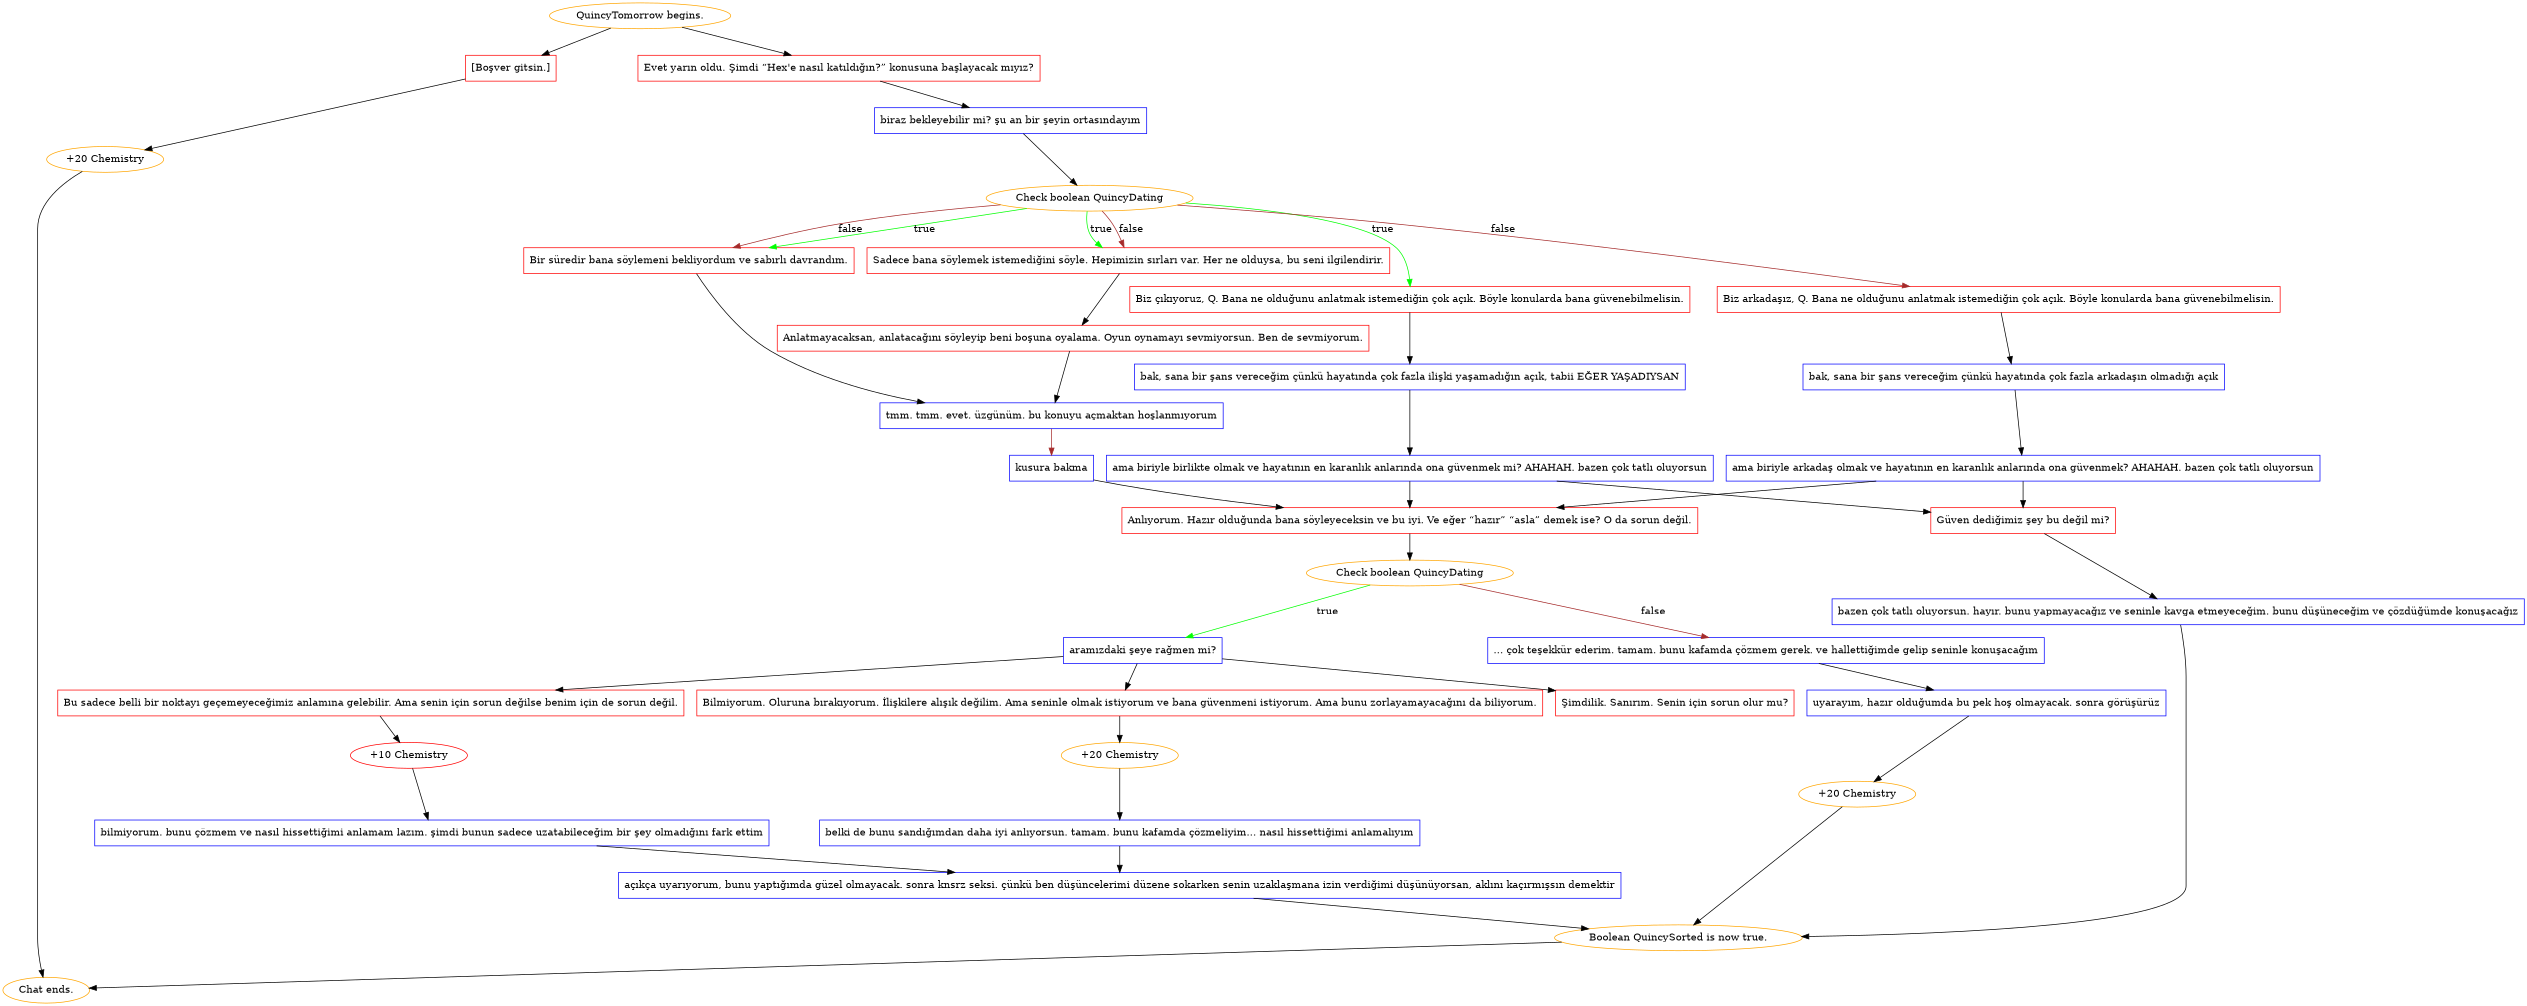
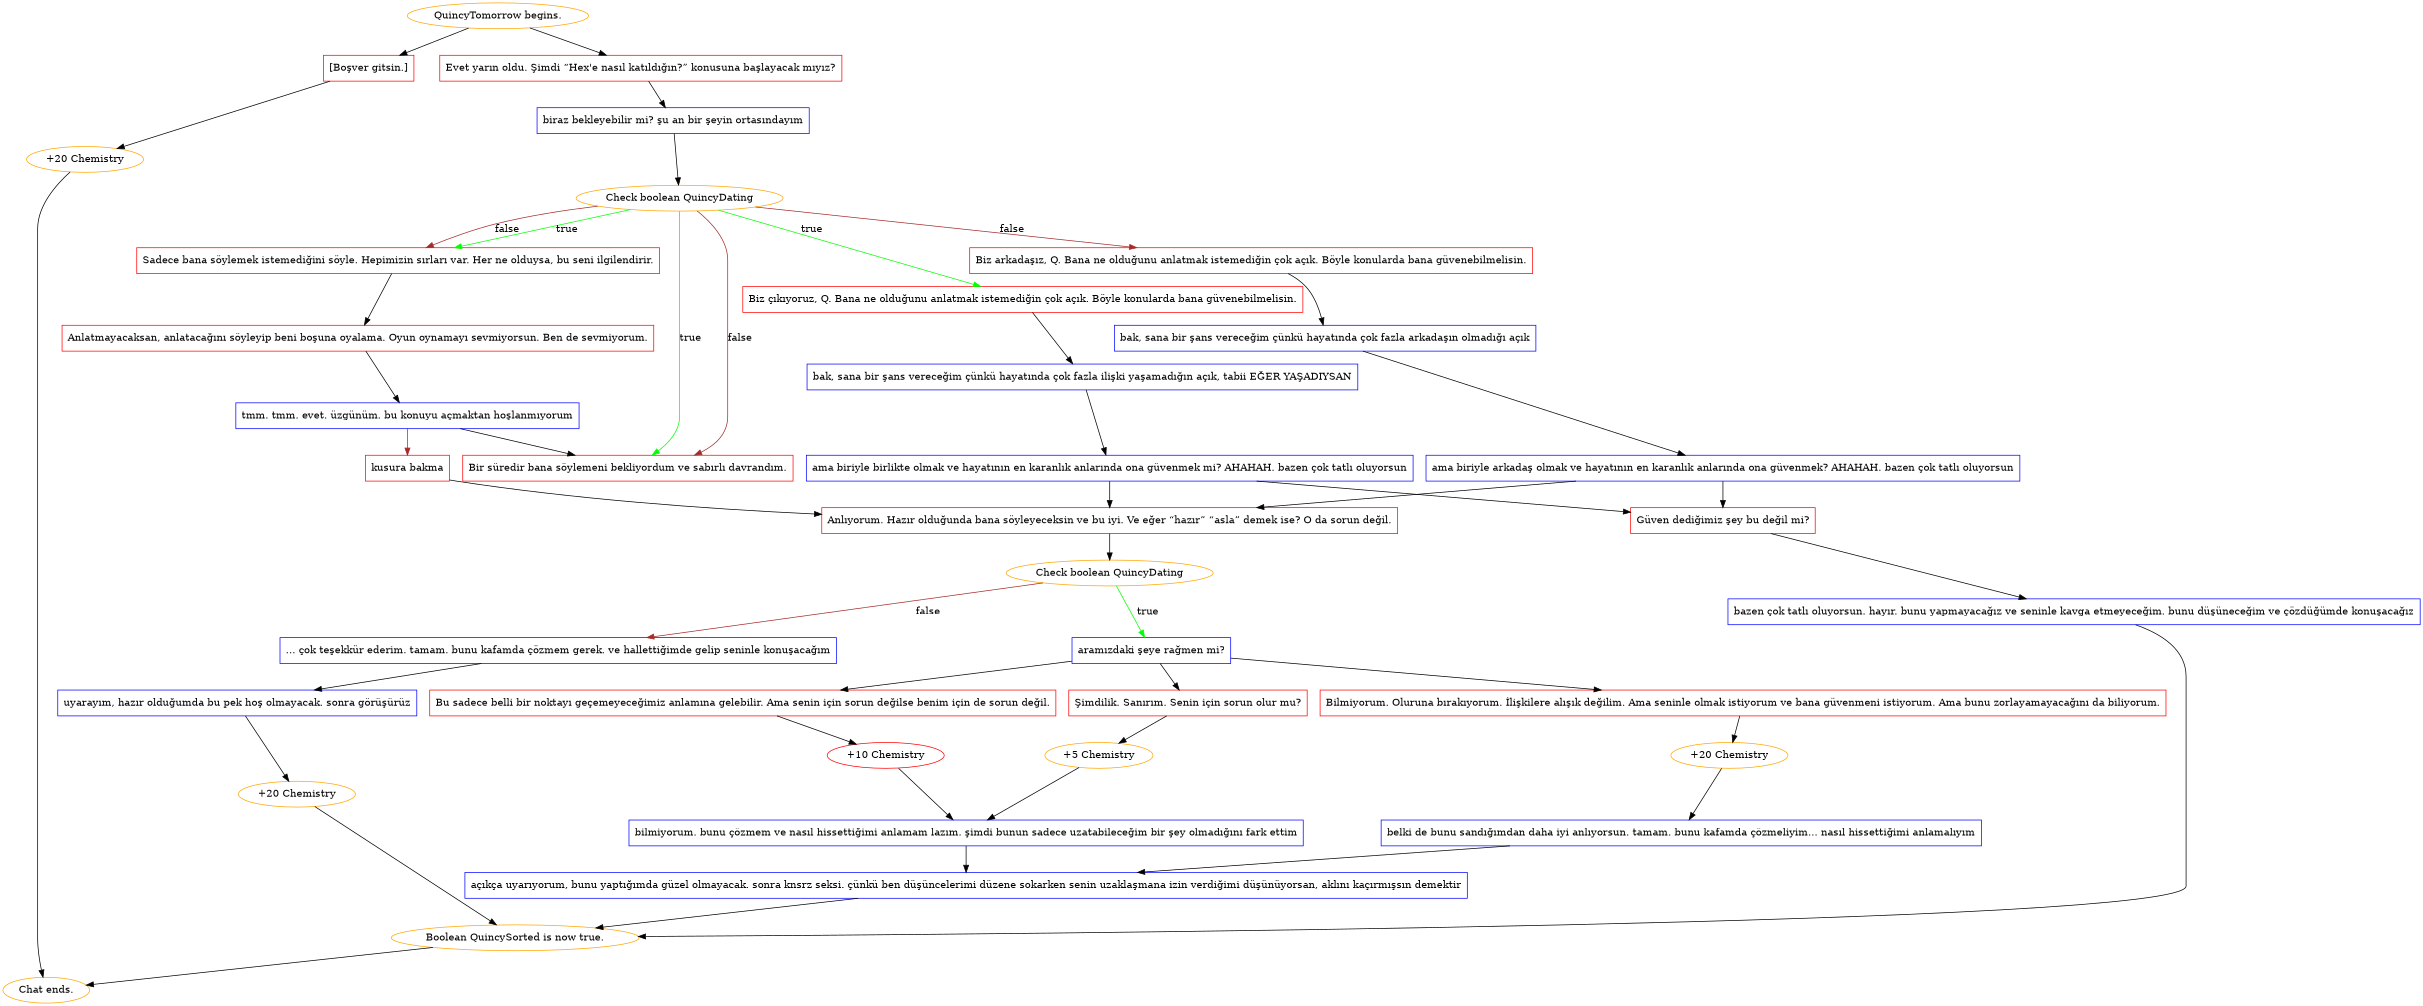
edge "Bir süredir bana söylemeni bekliyordum ve sabırlı davrandım." -> "tmm. tmm. evet. üzgünüm. bu konuyu açmaktan hoşlanmıyorum": reversed
node "kusura bakma": color blue -> red
node "+5 Chemistry": added
